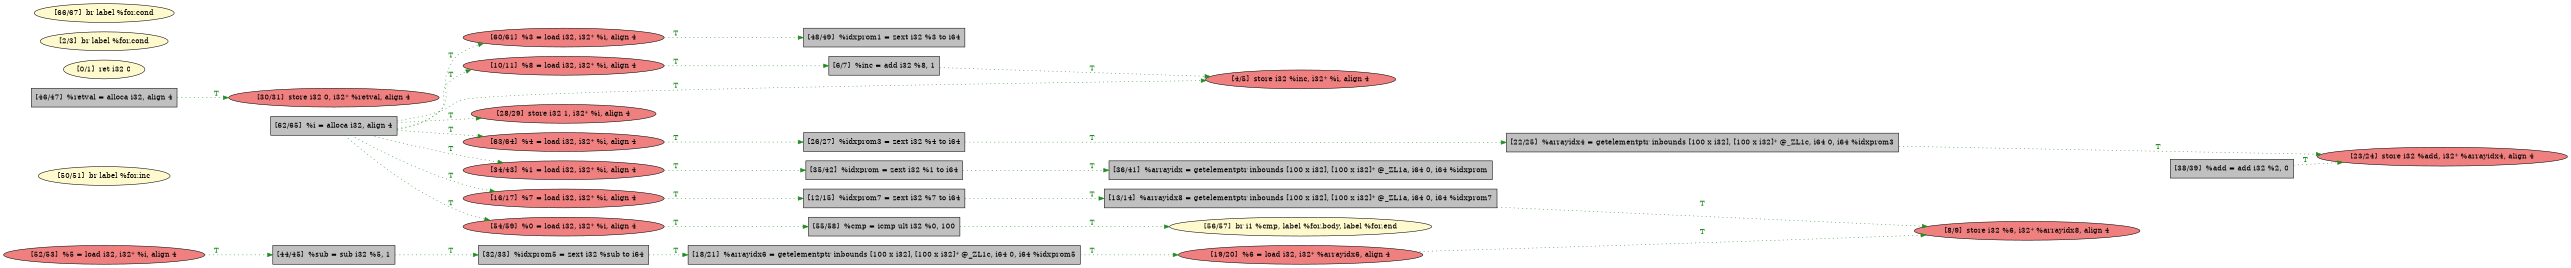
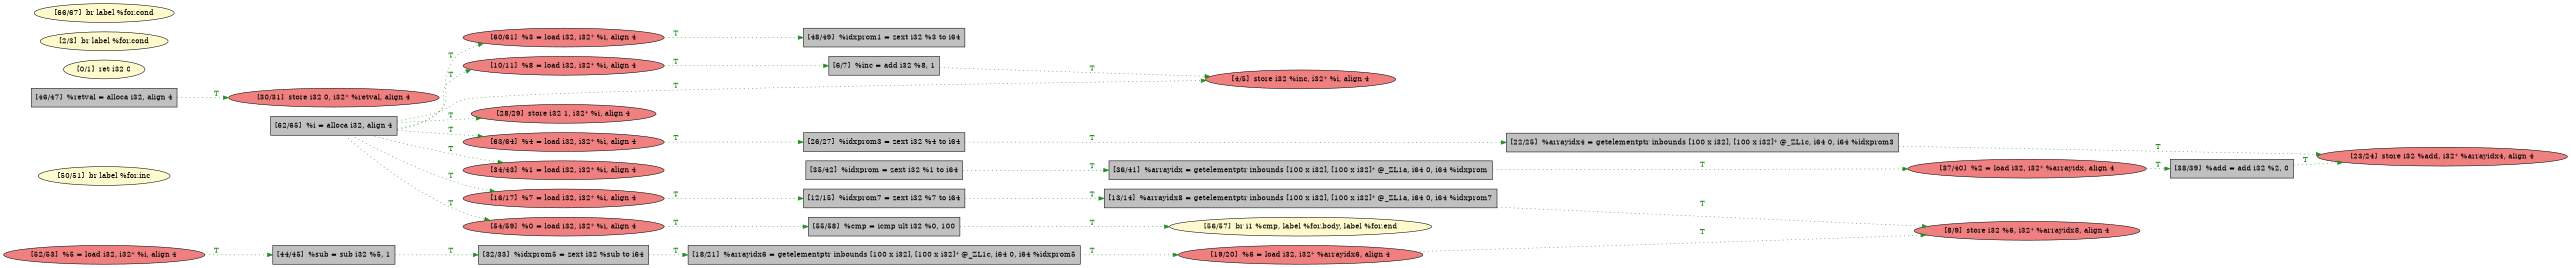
node "[37/40]  %2 = load i32, i32* %arrayidx, align 4": added
edge "[34/43]  %1 = load i32, i32* %i, align 4" -> "[35/42]  %idxprom = zext i32 %1 to i64": removed, label "T"
